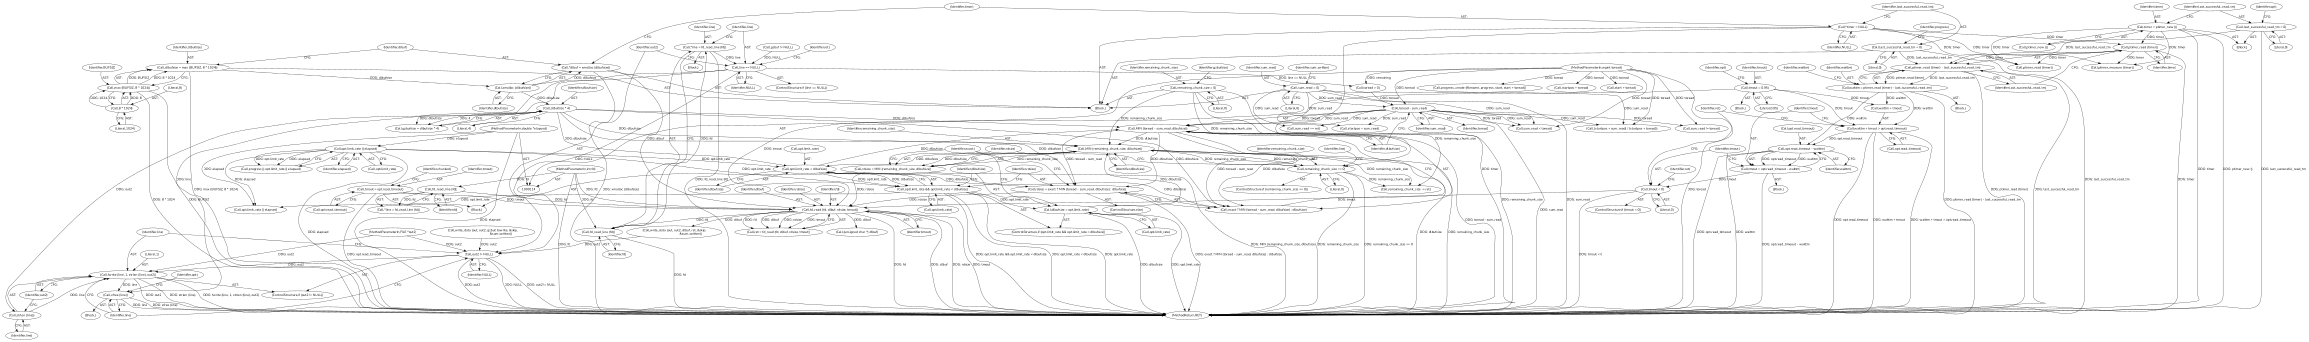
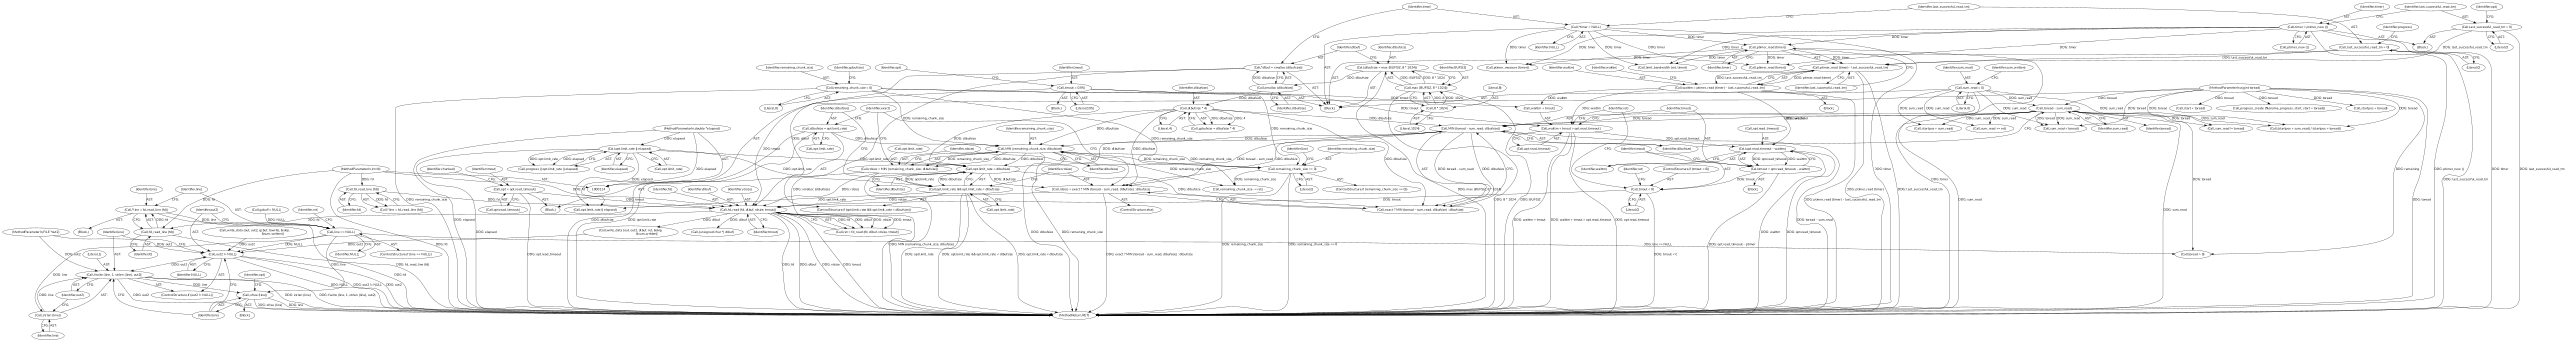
node "(Call,limit_bandwidth (ret, timer))": added
edge "(Call,toread > 0)" -> "(Call,toread - sum_read)": reversed
edge "(Call,line == NULL)" -> "(Call,strlen (line))": label "DDG: out2" -> "DDG: line"
node "(Call,tmout = opt.read_timeout)": label "(Call,tmout = opt.read_timeout)" -> "(Call,opt = opt.read_timeout)"
edge "(Call,tmout < 0)" -> "(ControlStructure,if (tmout < 0))": reversed
edge "(Call,opt.limit_rate && opt.limit_rate < dlbufsize)" -> "(Call,dlbufsize = opt.limit_rate)": removed, label "DDG: opt.limit_rate"
edge "(Call,tmout = opt.read_timeout - waittm)" -> "(MethodReturn,RET)": label "DDG: opt.read_timeout - waittm" -> "DDG: opt.read_timeout - ptimer"
